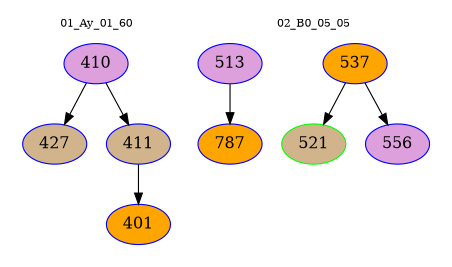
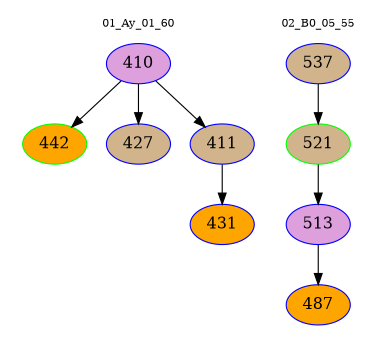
cluster "02_B0_05_05": label "02_B0_05_05" -> "02_B0_05_55"
node "537": fillcolor orange -> tan
node "442": added
node "787": label "787" -> "487"
node "556": removed
edge "521" -> "513": added
node "401": label "401" -> "431"
